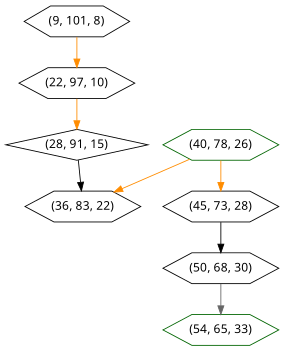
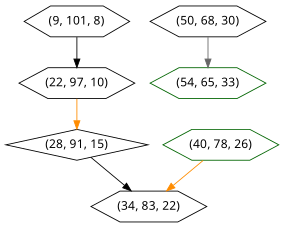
edge "(9, 101, 8)" -> "(22, 97, 10)": color darkorange -> black
node "(36, 83, 22)": label "(36, 83, 22)" -> "(34, 83, 22)"
node "(45, 73, 28)": removed
